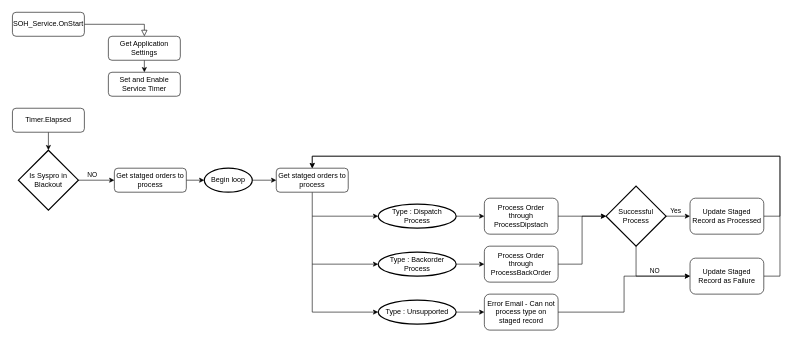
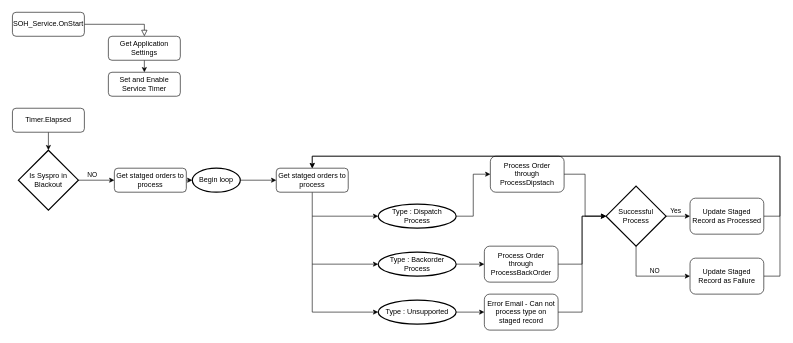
node "Begin loop": moved (228, 180) -> (216, 180)
node "Process Order through ProcessDipstach": moved (521, 216) -> (527, 174)
edge "Error Email - Can not process type on staged record" -> "Update Staged Record as Failure": now "Error Email - Can not process type on staged record" -> "Successful Process"
